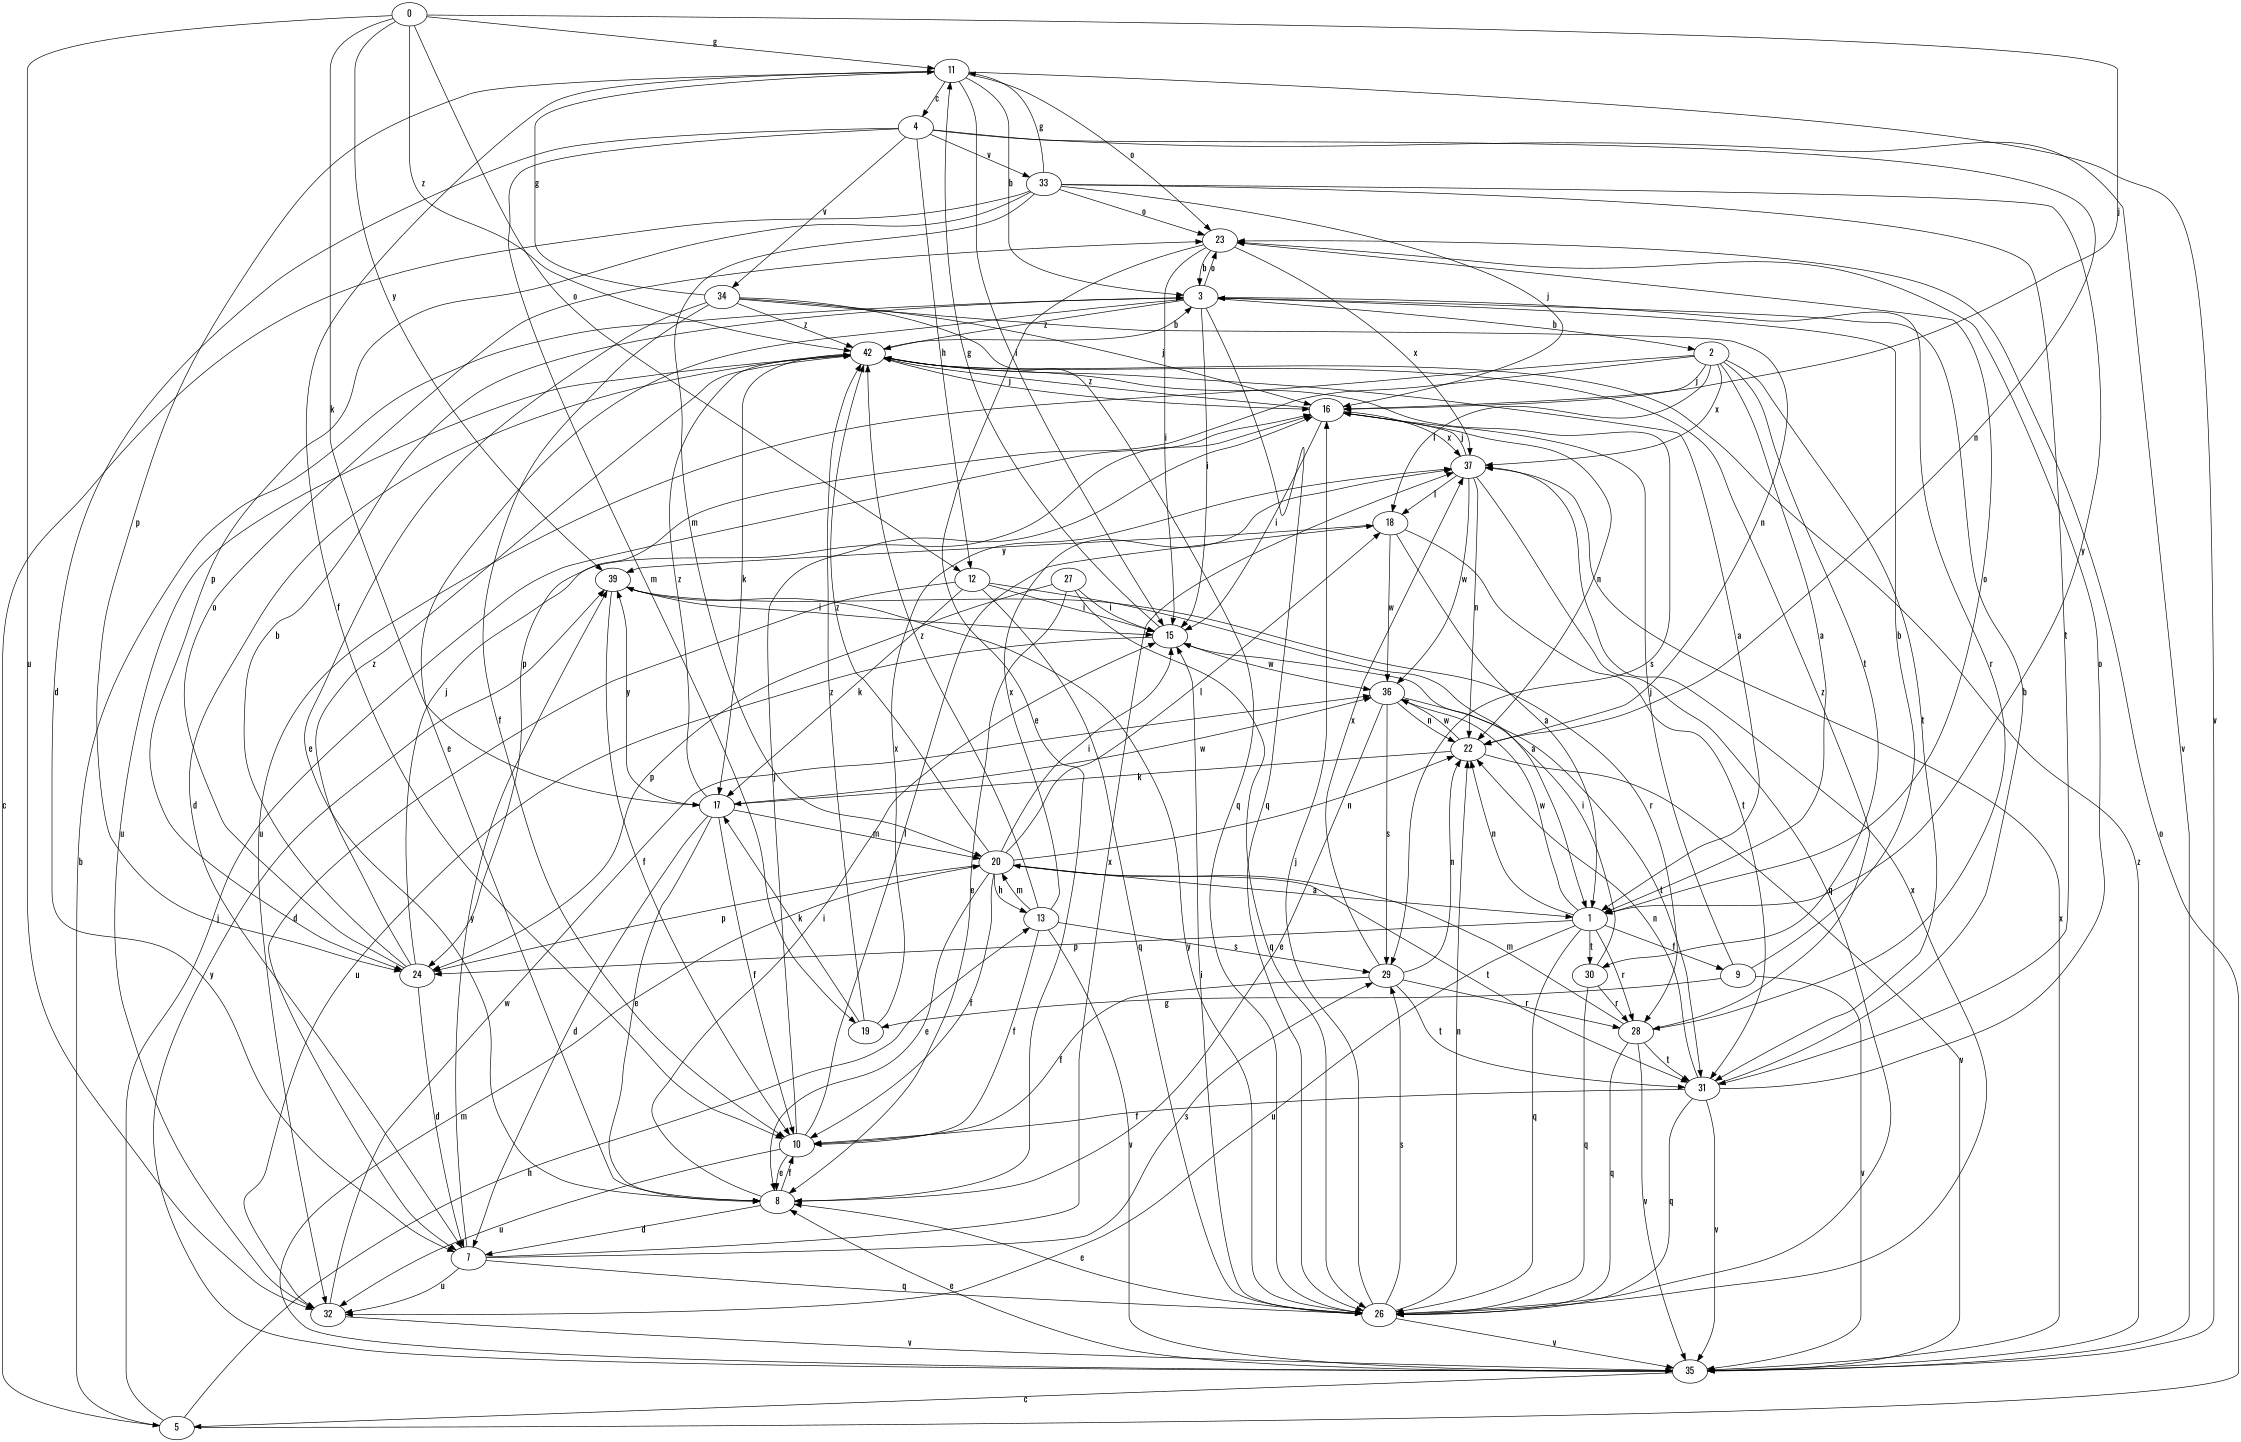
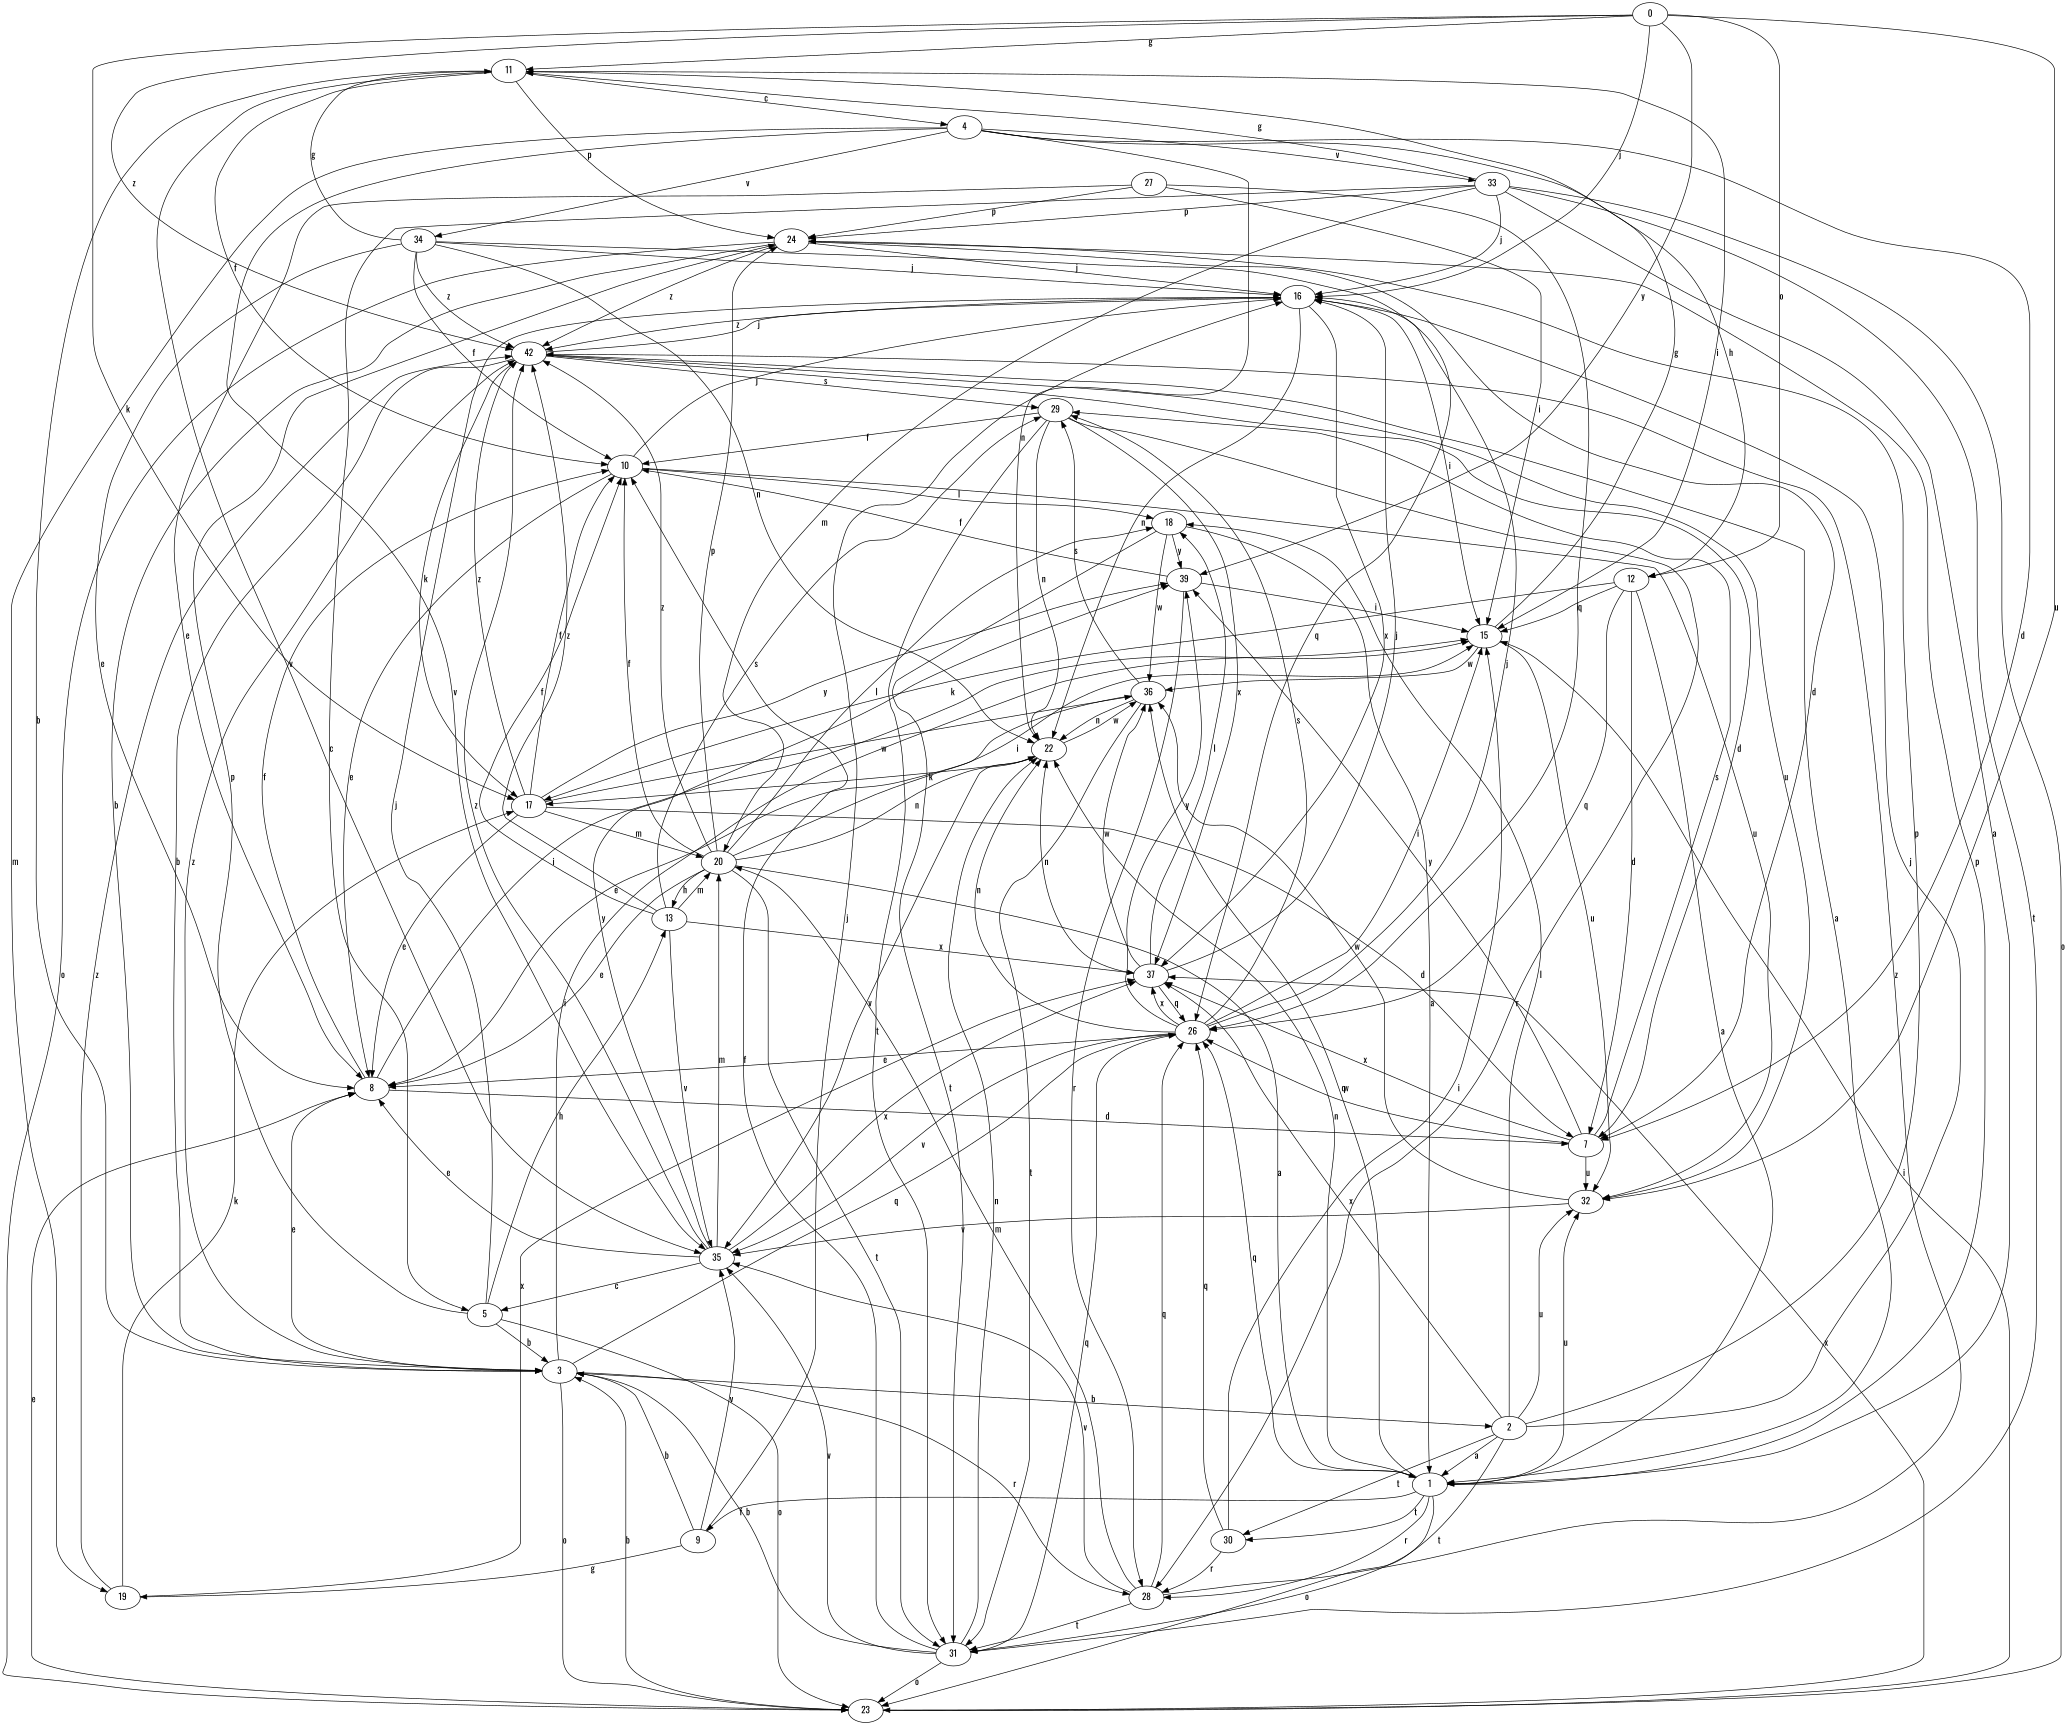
edge "11" -> "23": removed, label "o"
edge "33" -> "1": label "y" -> "a"
edge "5" -> "24": added, label "p"
